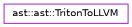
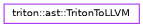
node "ast::ast::TritonToLLVM": label "ast::ast::TritonToLLVM" -> "triton::ast::TritonToLLVM"
